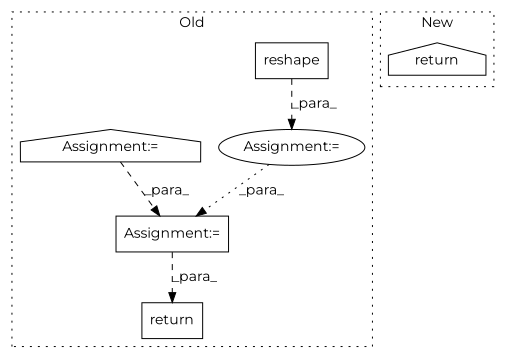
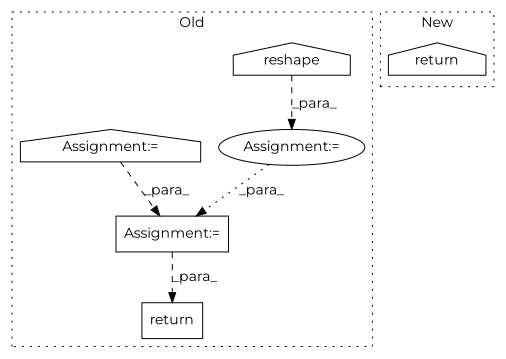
node "reshape": shape box -> house
